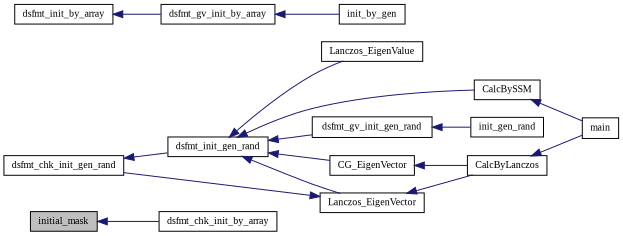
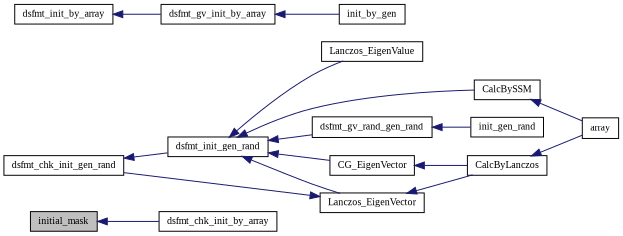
node "dsfmt_gv_init_gen_rand": label "dsfmt_gv_init_gen_rand" -> "dsfmt_gv_rand_gen_rand"
node "main": label "main" -> "array"
